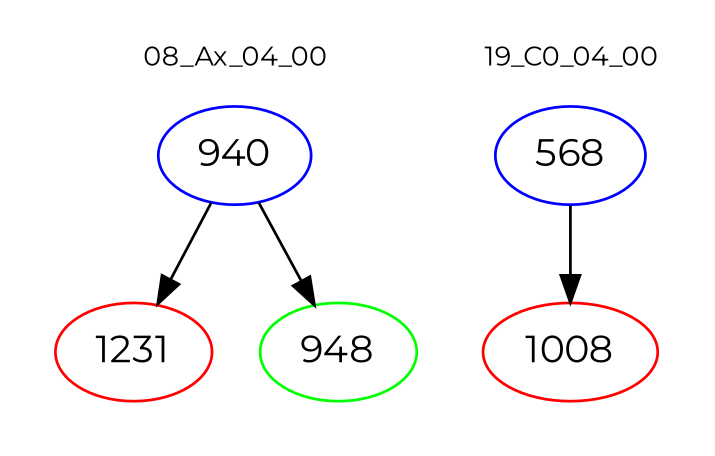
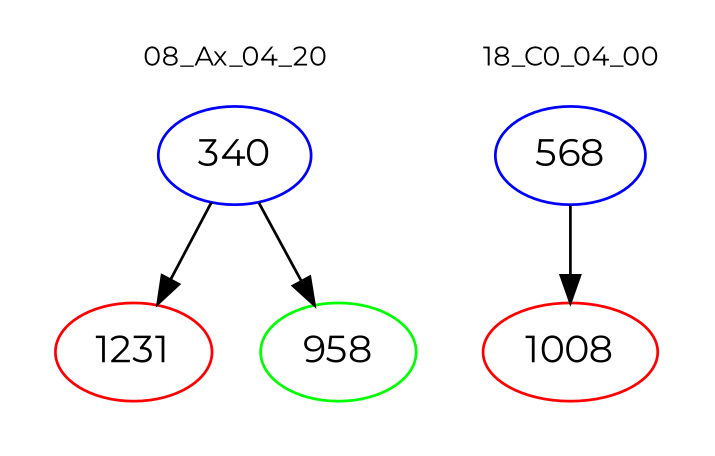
cluster "08_Ax_04_00": label "08_Ax_04_00" -> "08_Ax_04_20"
cluster "19_C0_04_00": label "19_C0_04_00" -> "18_C0_04_00"
node "940": label "940" -> "340"
node "948": label "948" -> "958"
